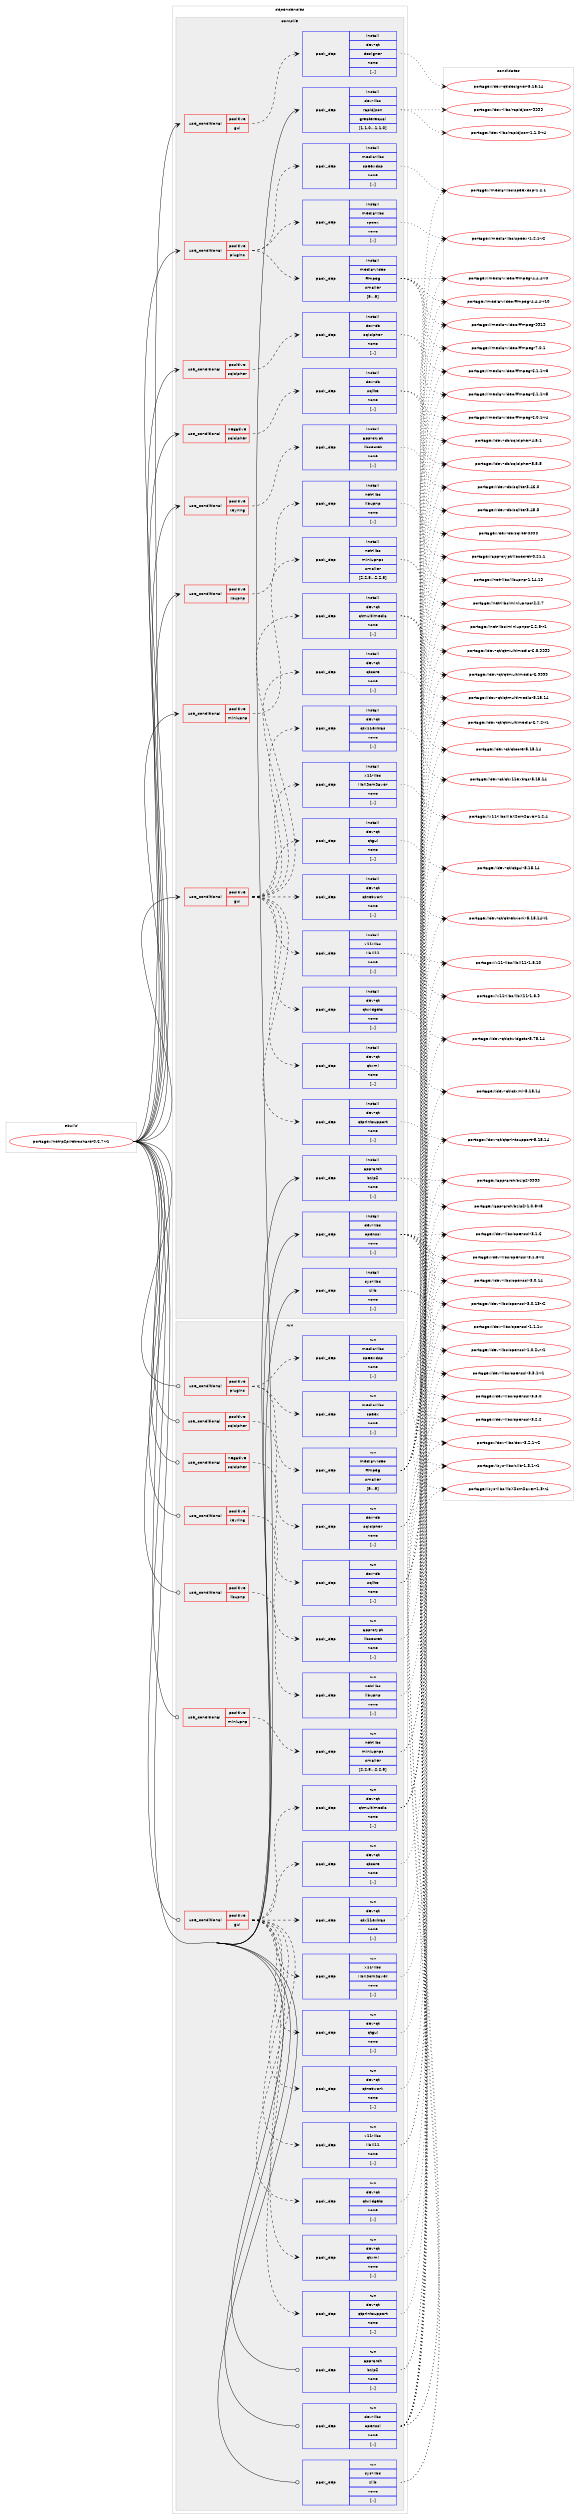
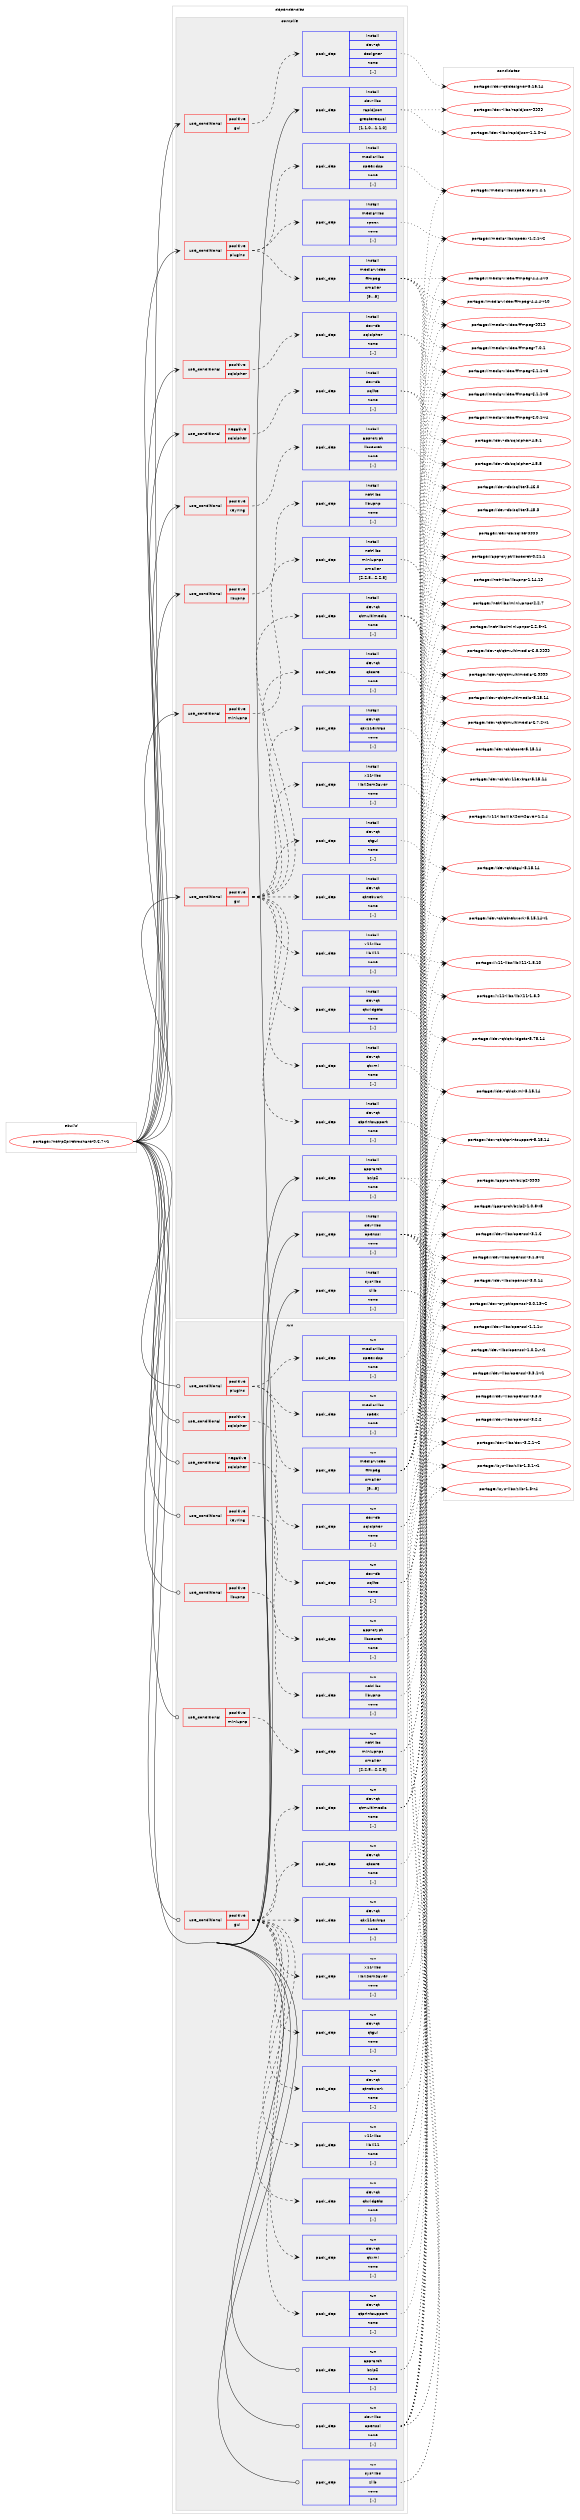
node "portage://dev-db/sqlcipher-5.5.5": label "portage://dev-db/sqlcipher-5.5.5" -> "portage://dev-db/sqlcipher-4.5.5"
node "portage://dev-libs/openssl-3.0.13-r2": label "portage://dev-libs/openssl-3.0.13-r2" -> "portage://dev-crypt/openssl-3.0.13-r2"
node "portage://sys-libs/libXScrnSaver-1.3-r4": label "portage://sys-libs/libXScrnSaver-1.3-r4" -> "portage://sys-libs/zlib-1.3-r4"
